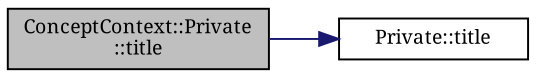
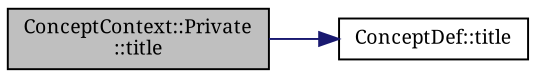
node "Private::title": label "Private::title" -> "ConceptDef::title"
